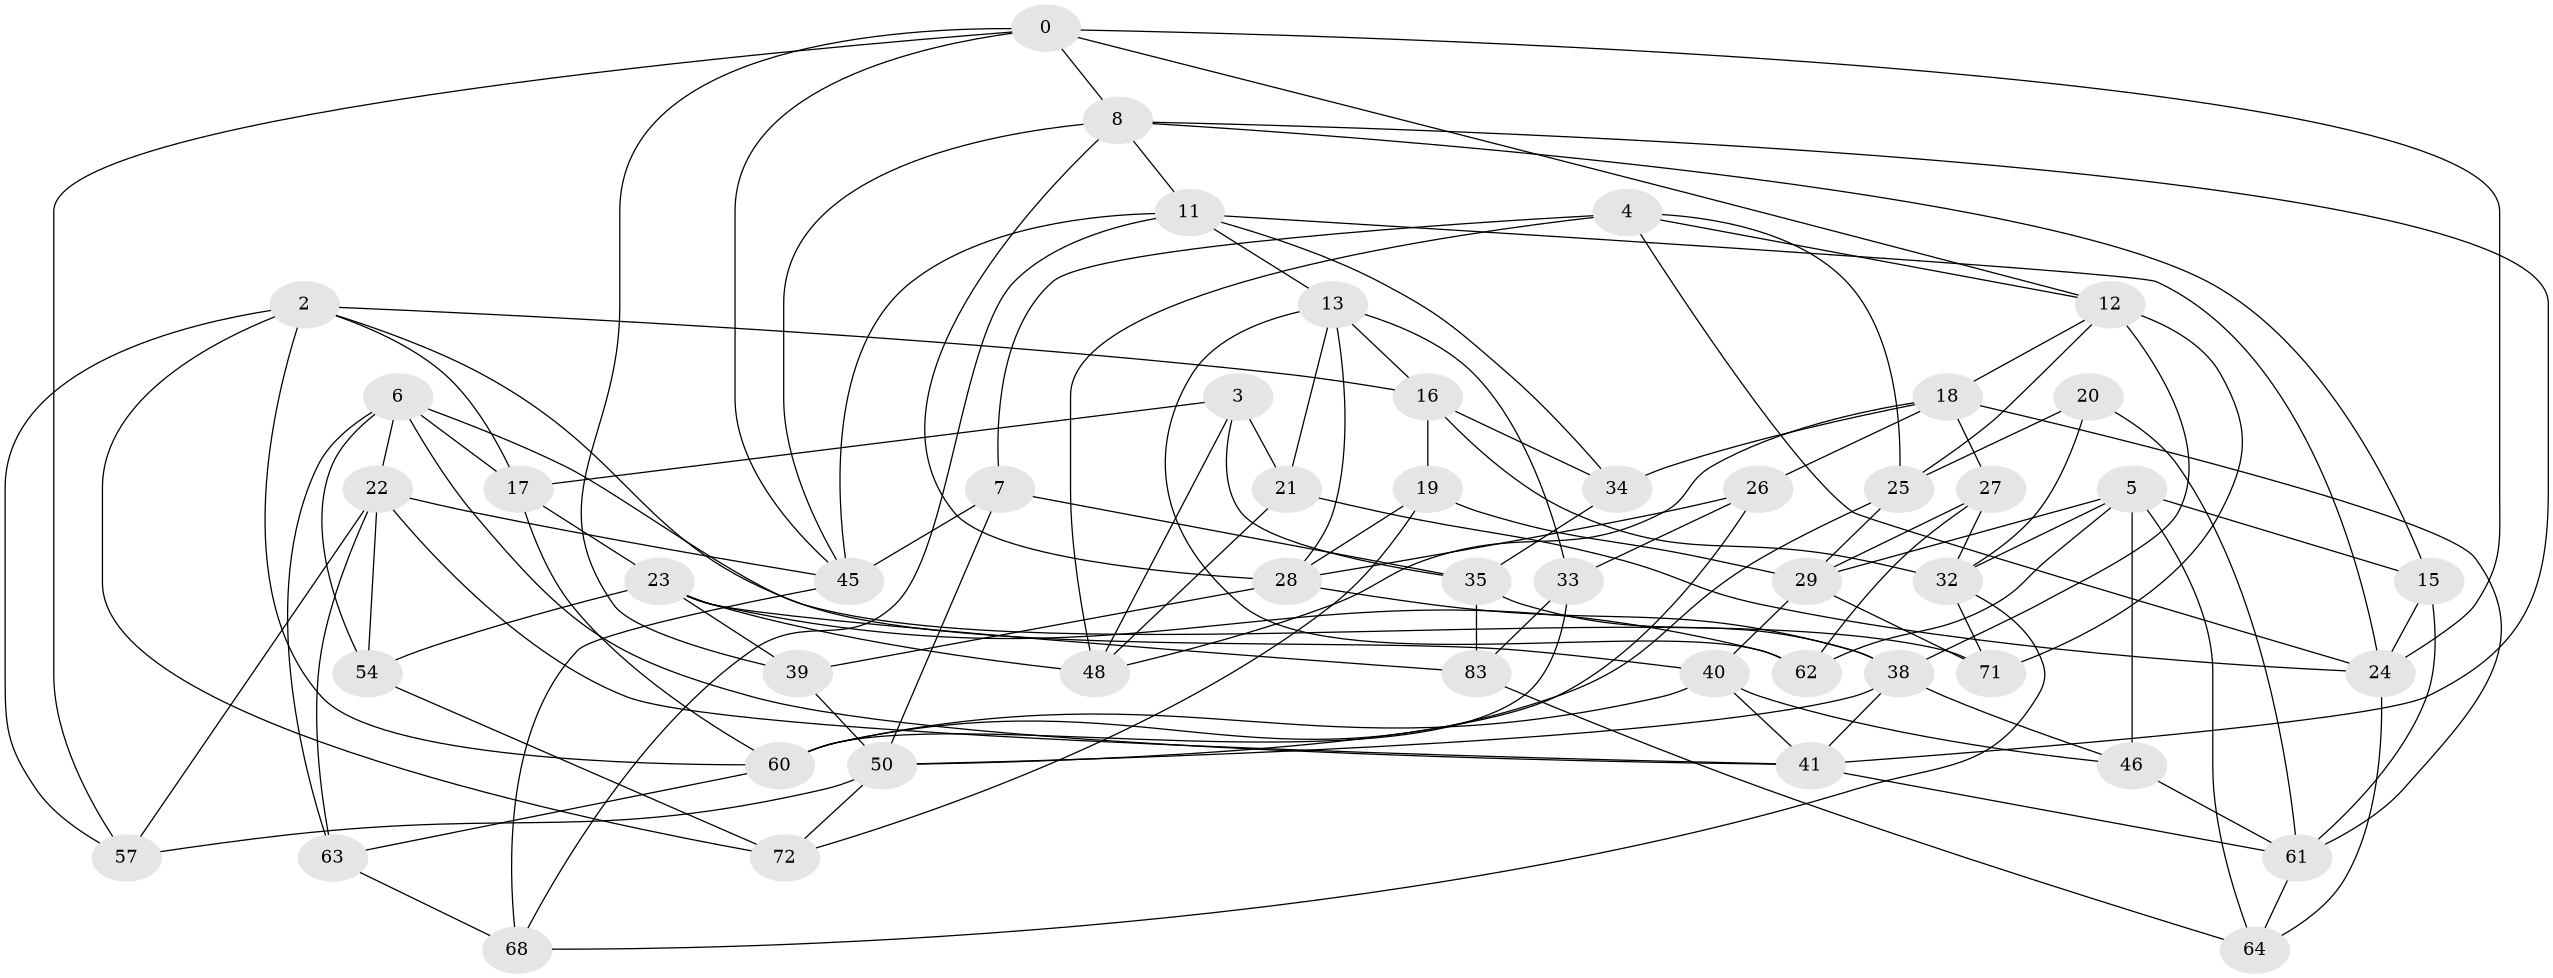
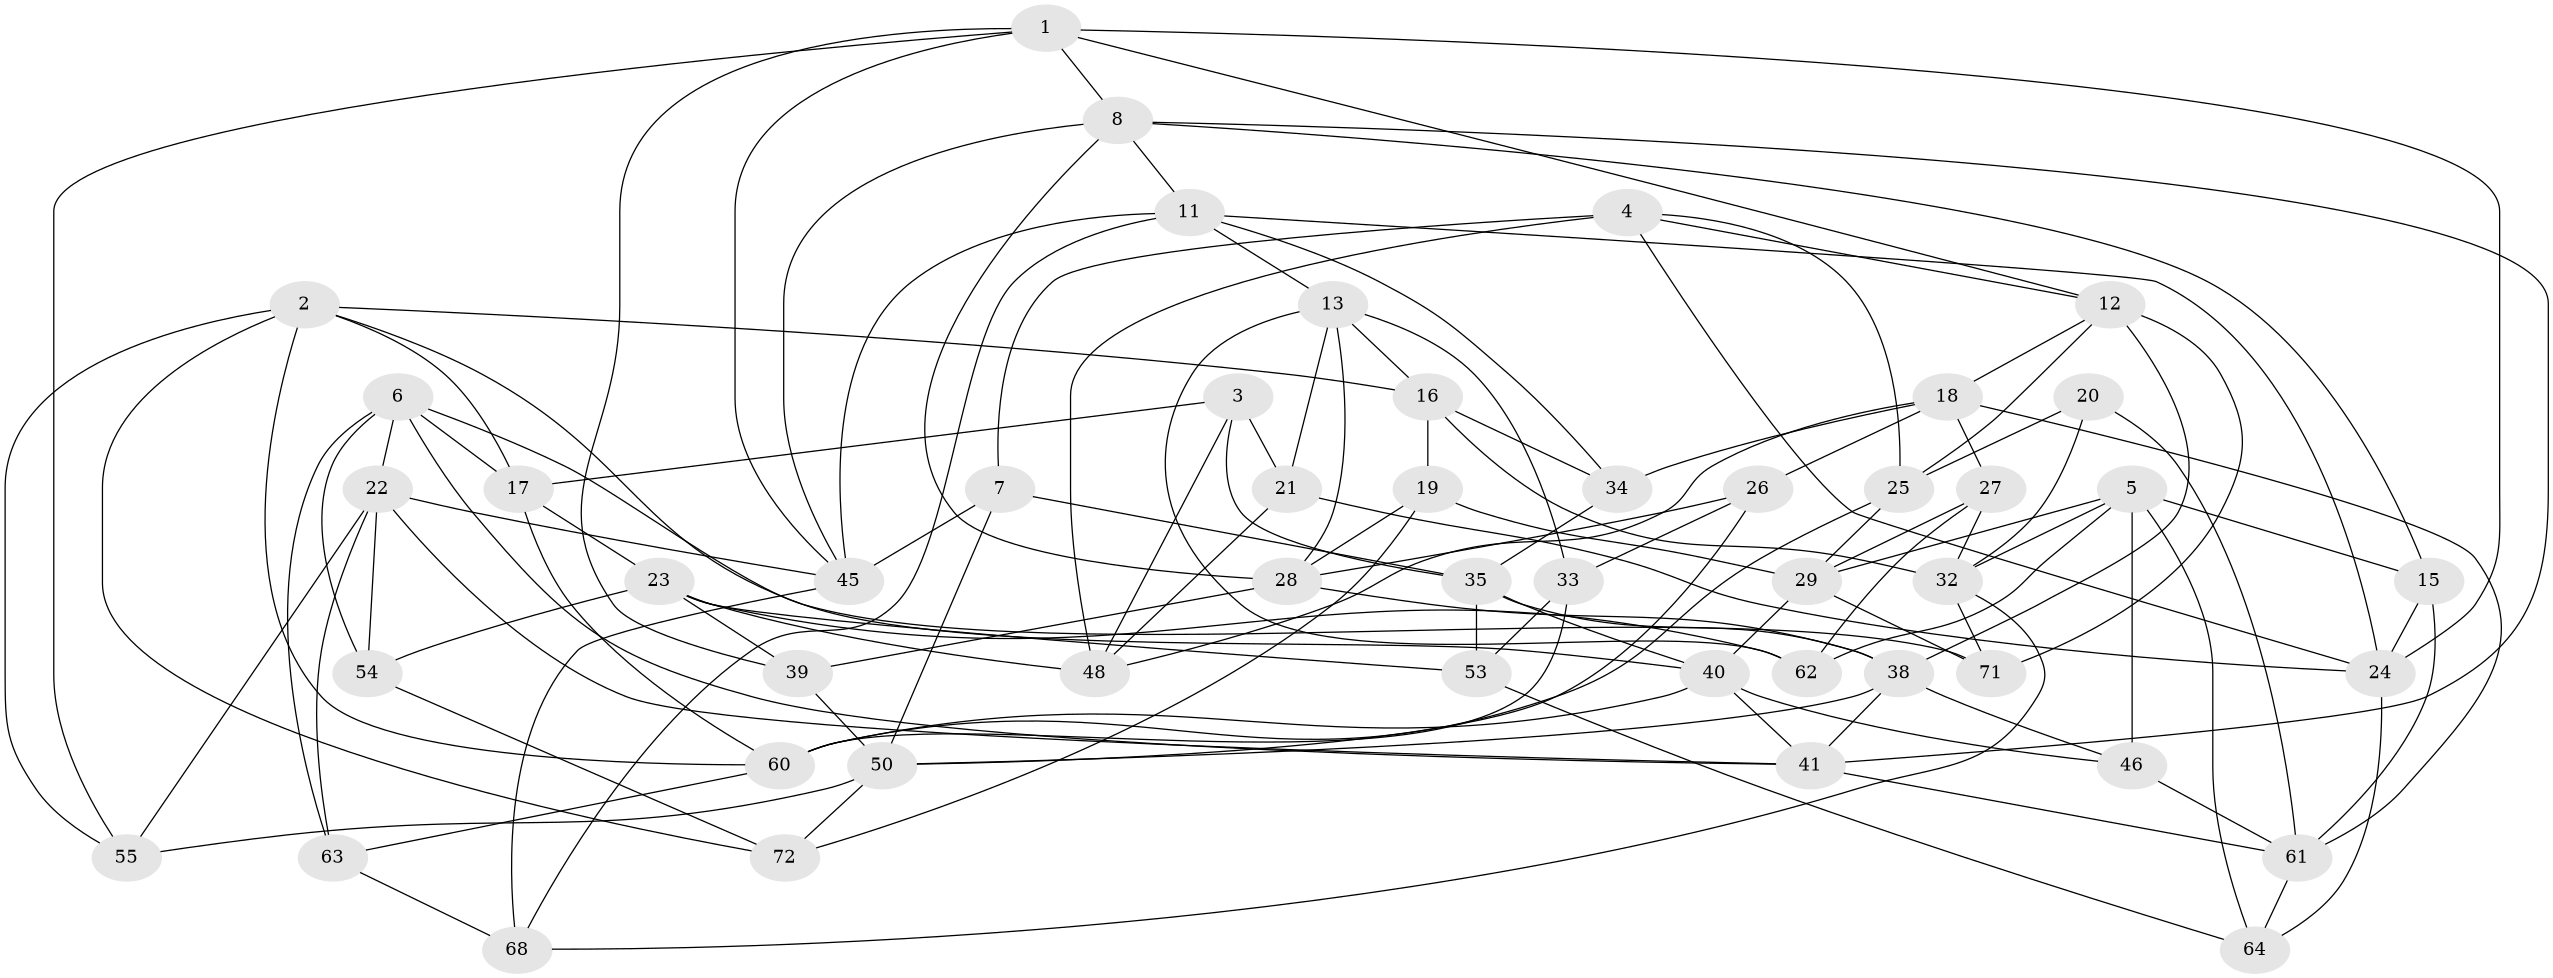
node "0": label "0" -> "1"
edge "35" -- "40": added
node "83": label "83" -> "53"
node "57": label "57" -> "55"
